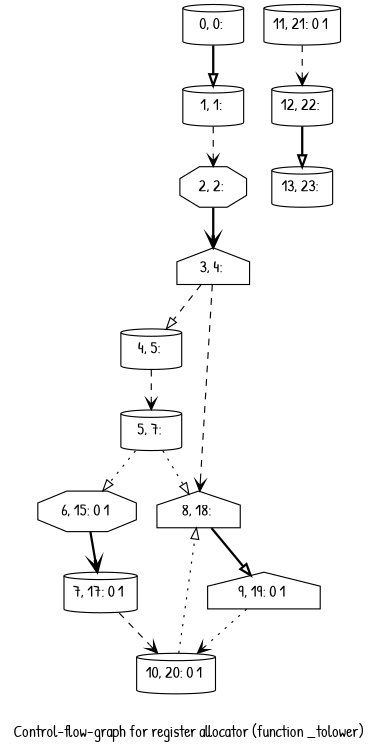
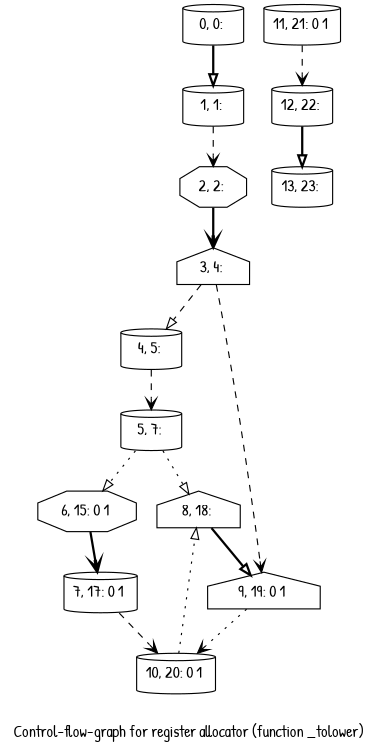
edge "3, 4:" -> "8, 18:": now "3, 4:" -> "9, 19: 0 1"
